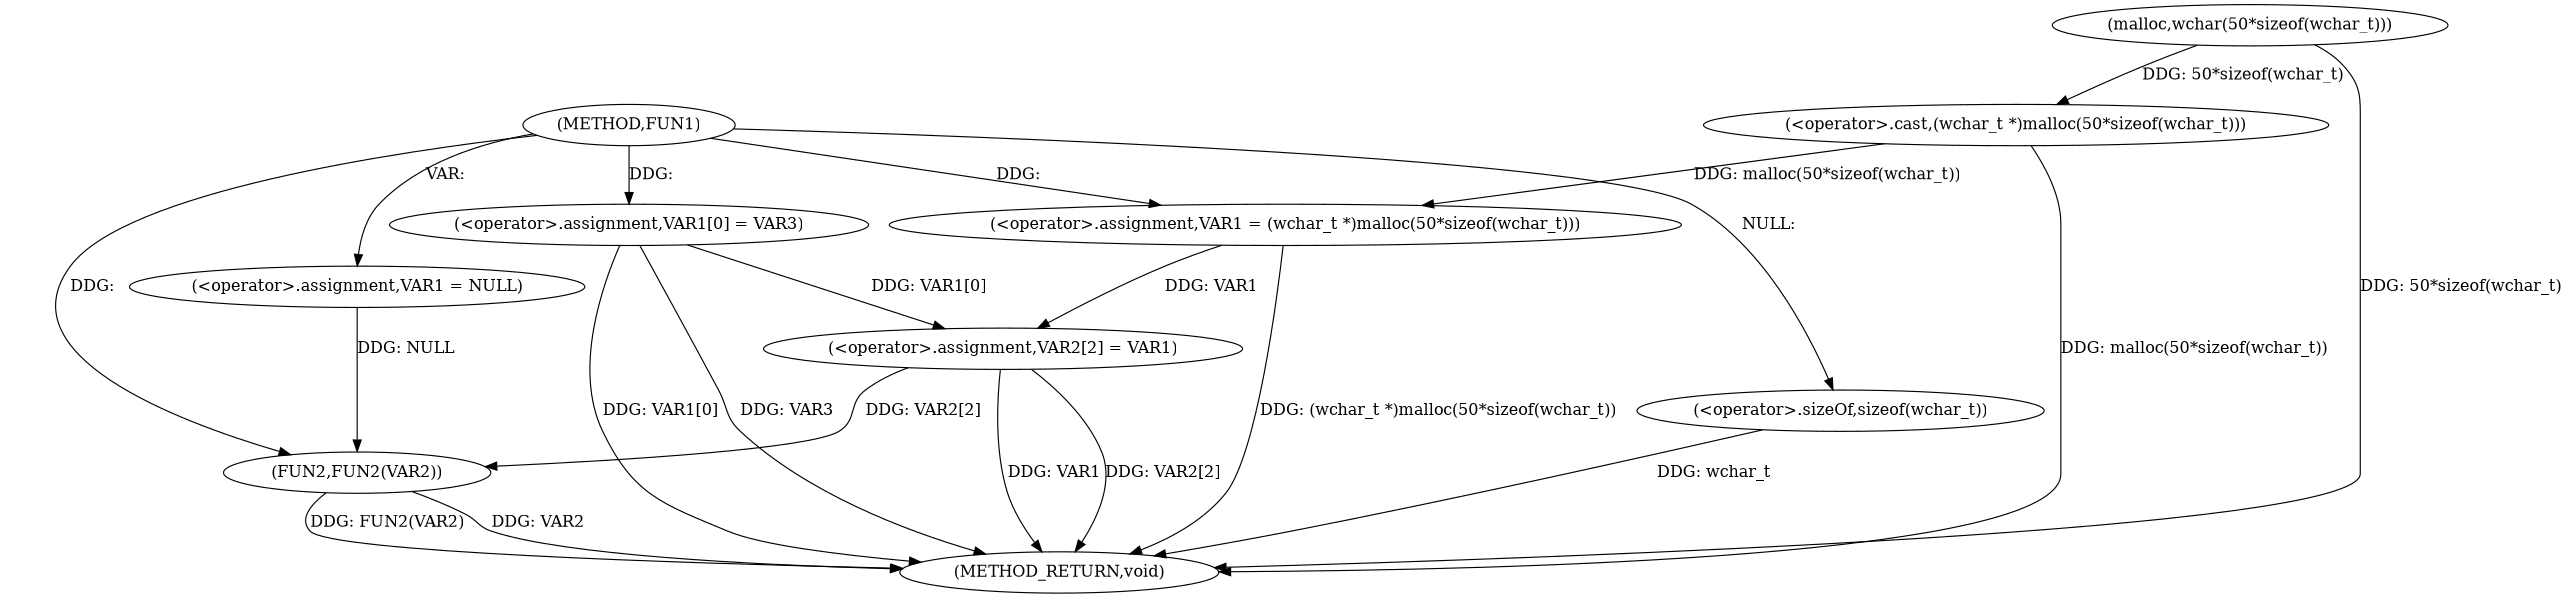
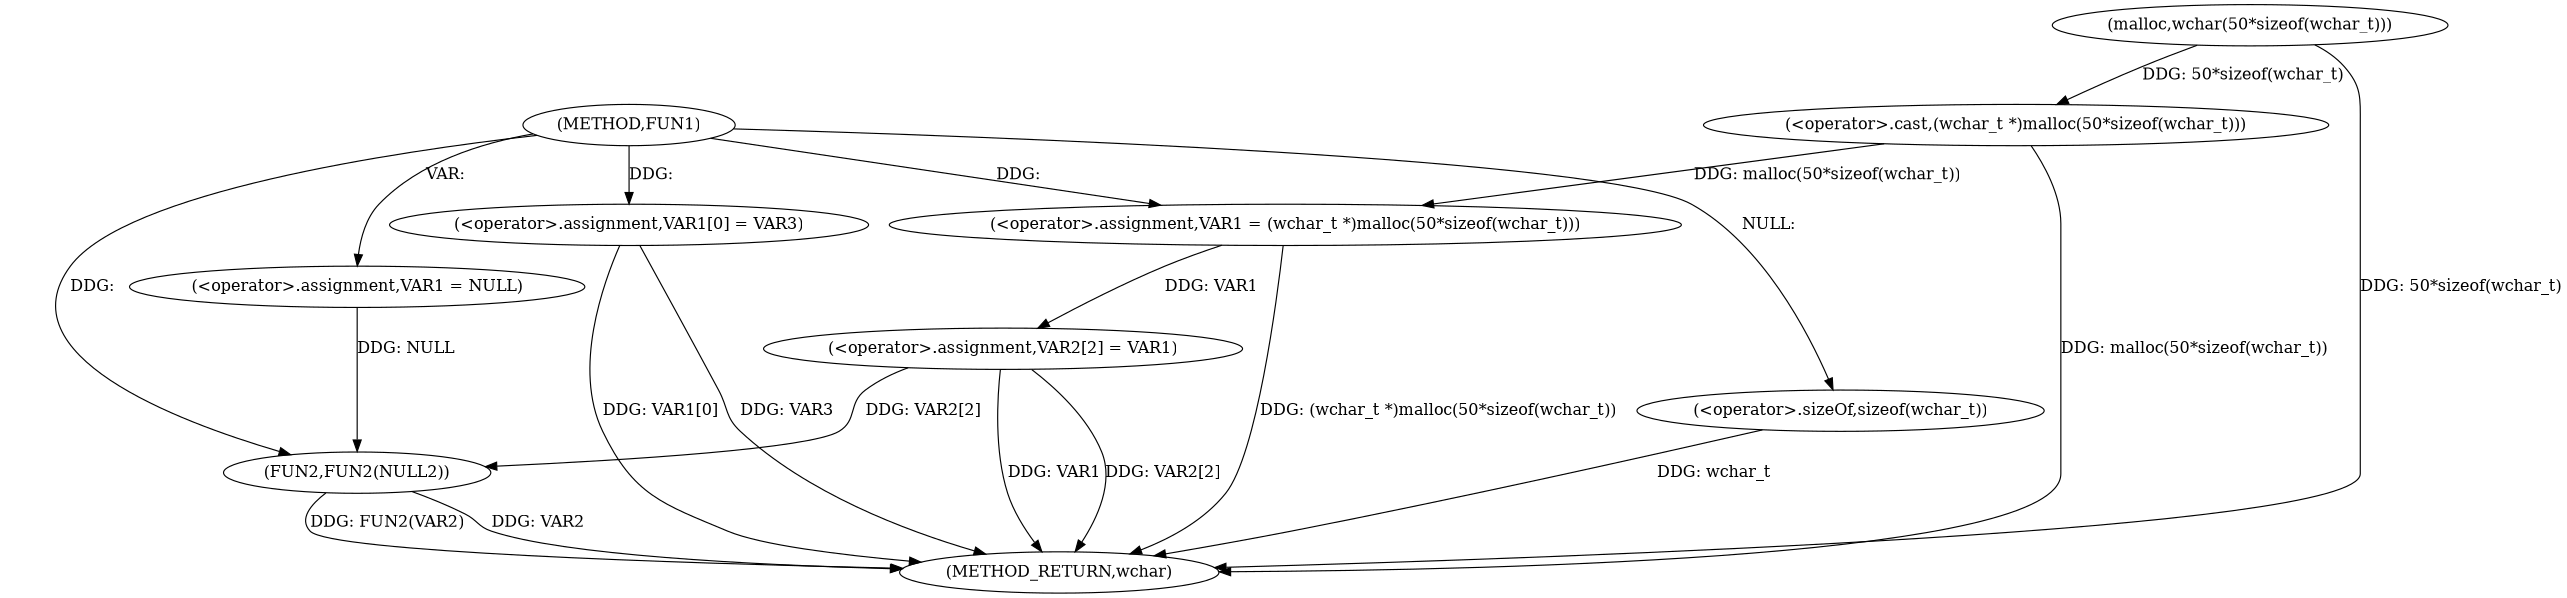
edge "(<operator>.assignment,VAR1[0] = VAR3)" -> "(<operator>.assignment,VAR2[2] = VAR1)": removed, label "DDG: VAR1[0]"
node "(FUN2,FUN2(VAR2))": label "(FUN2,FUN2(VAR2))" -> "(FUN2,FUN2(NULL2))"
node "(METHOD_RETURN,void)": label "(METHOD_RETURN,void)" -> "(METHOD_RETURN,wchar)"
